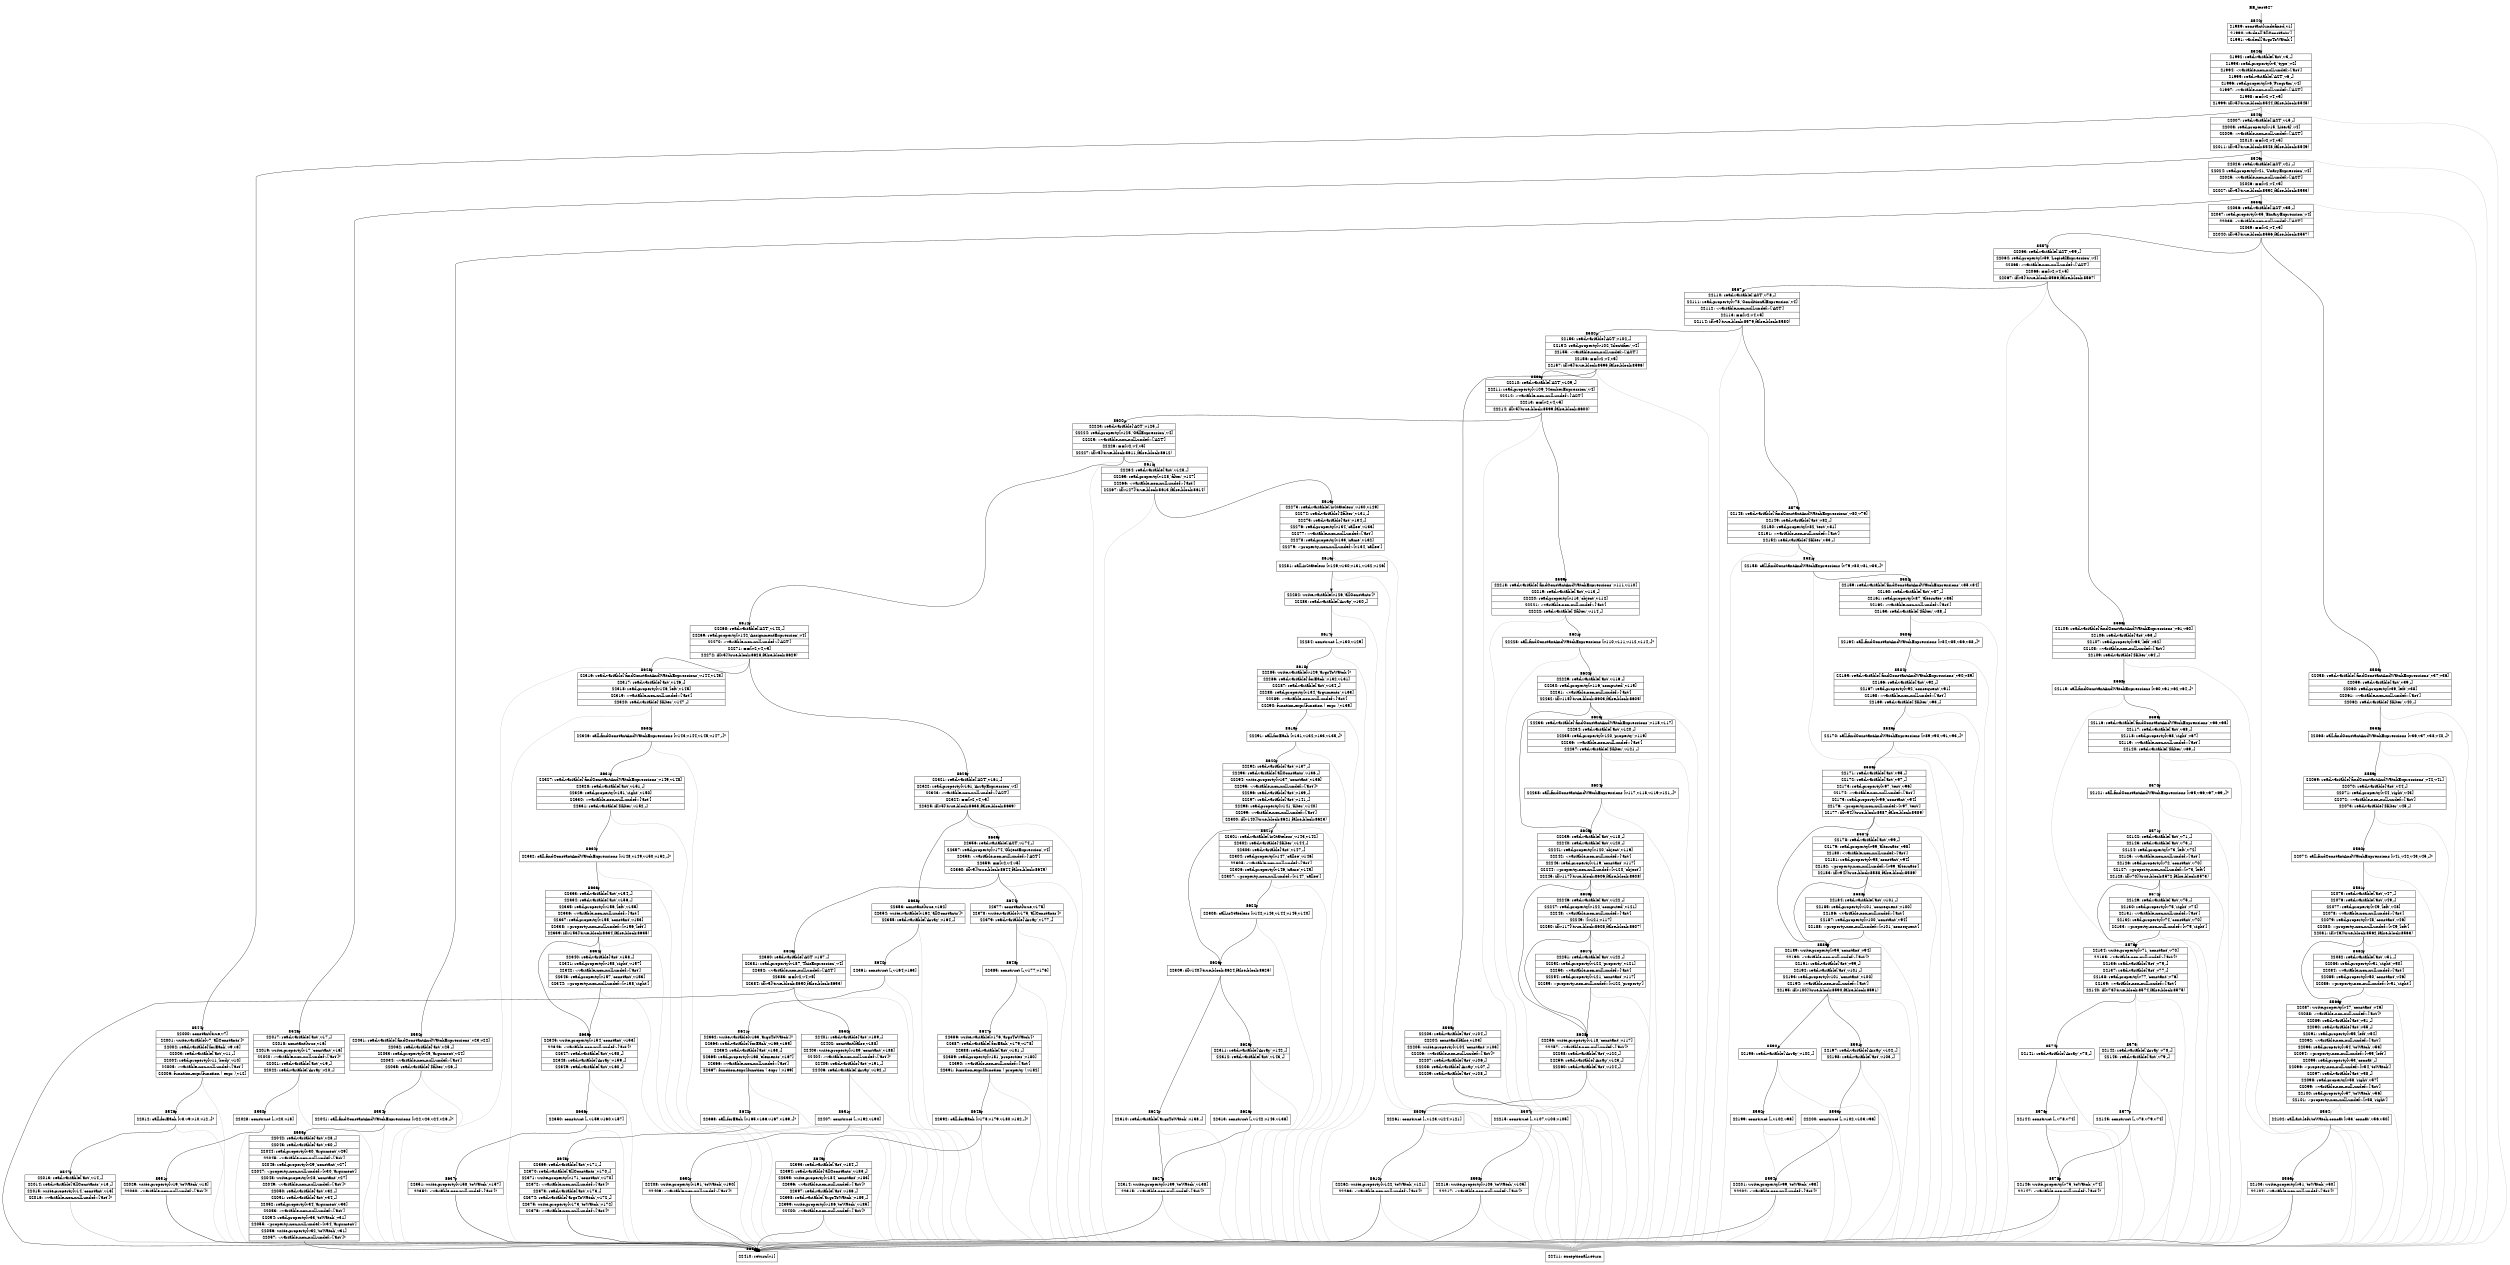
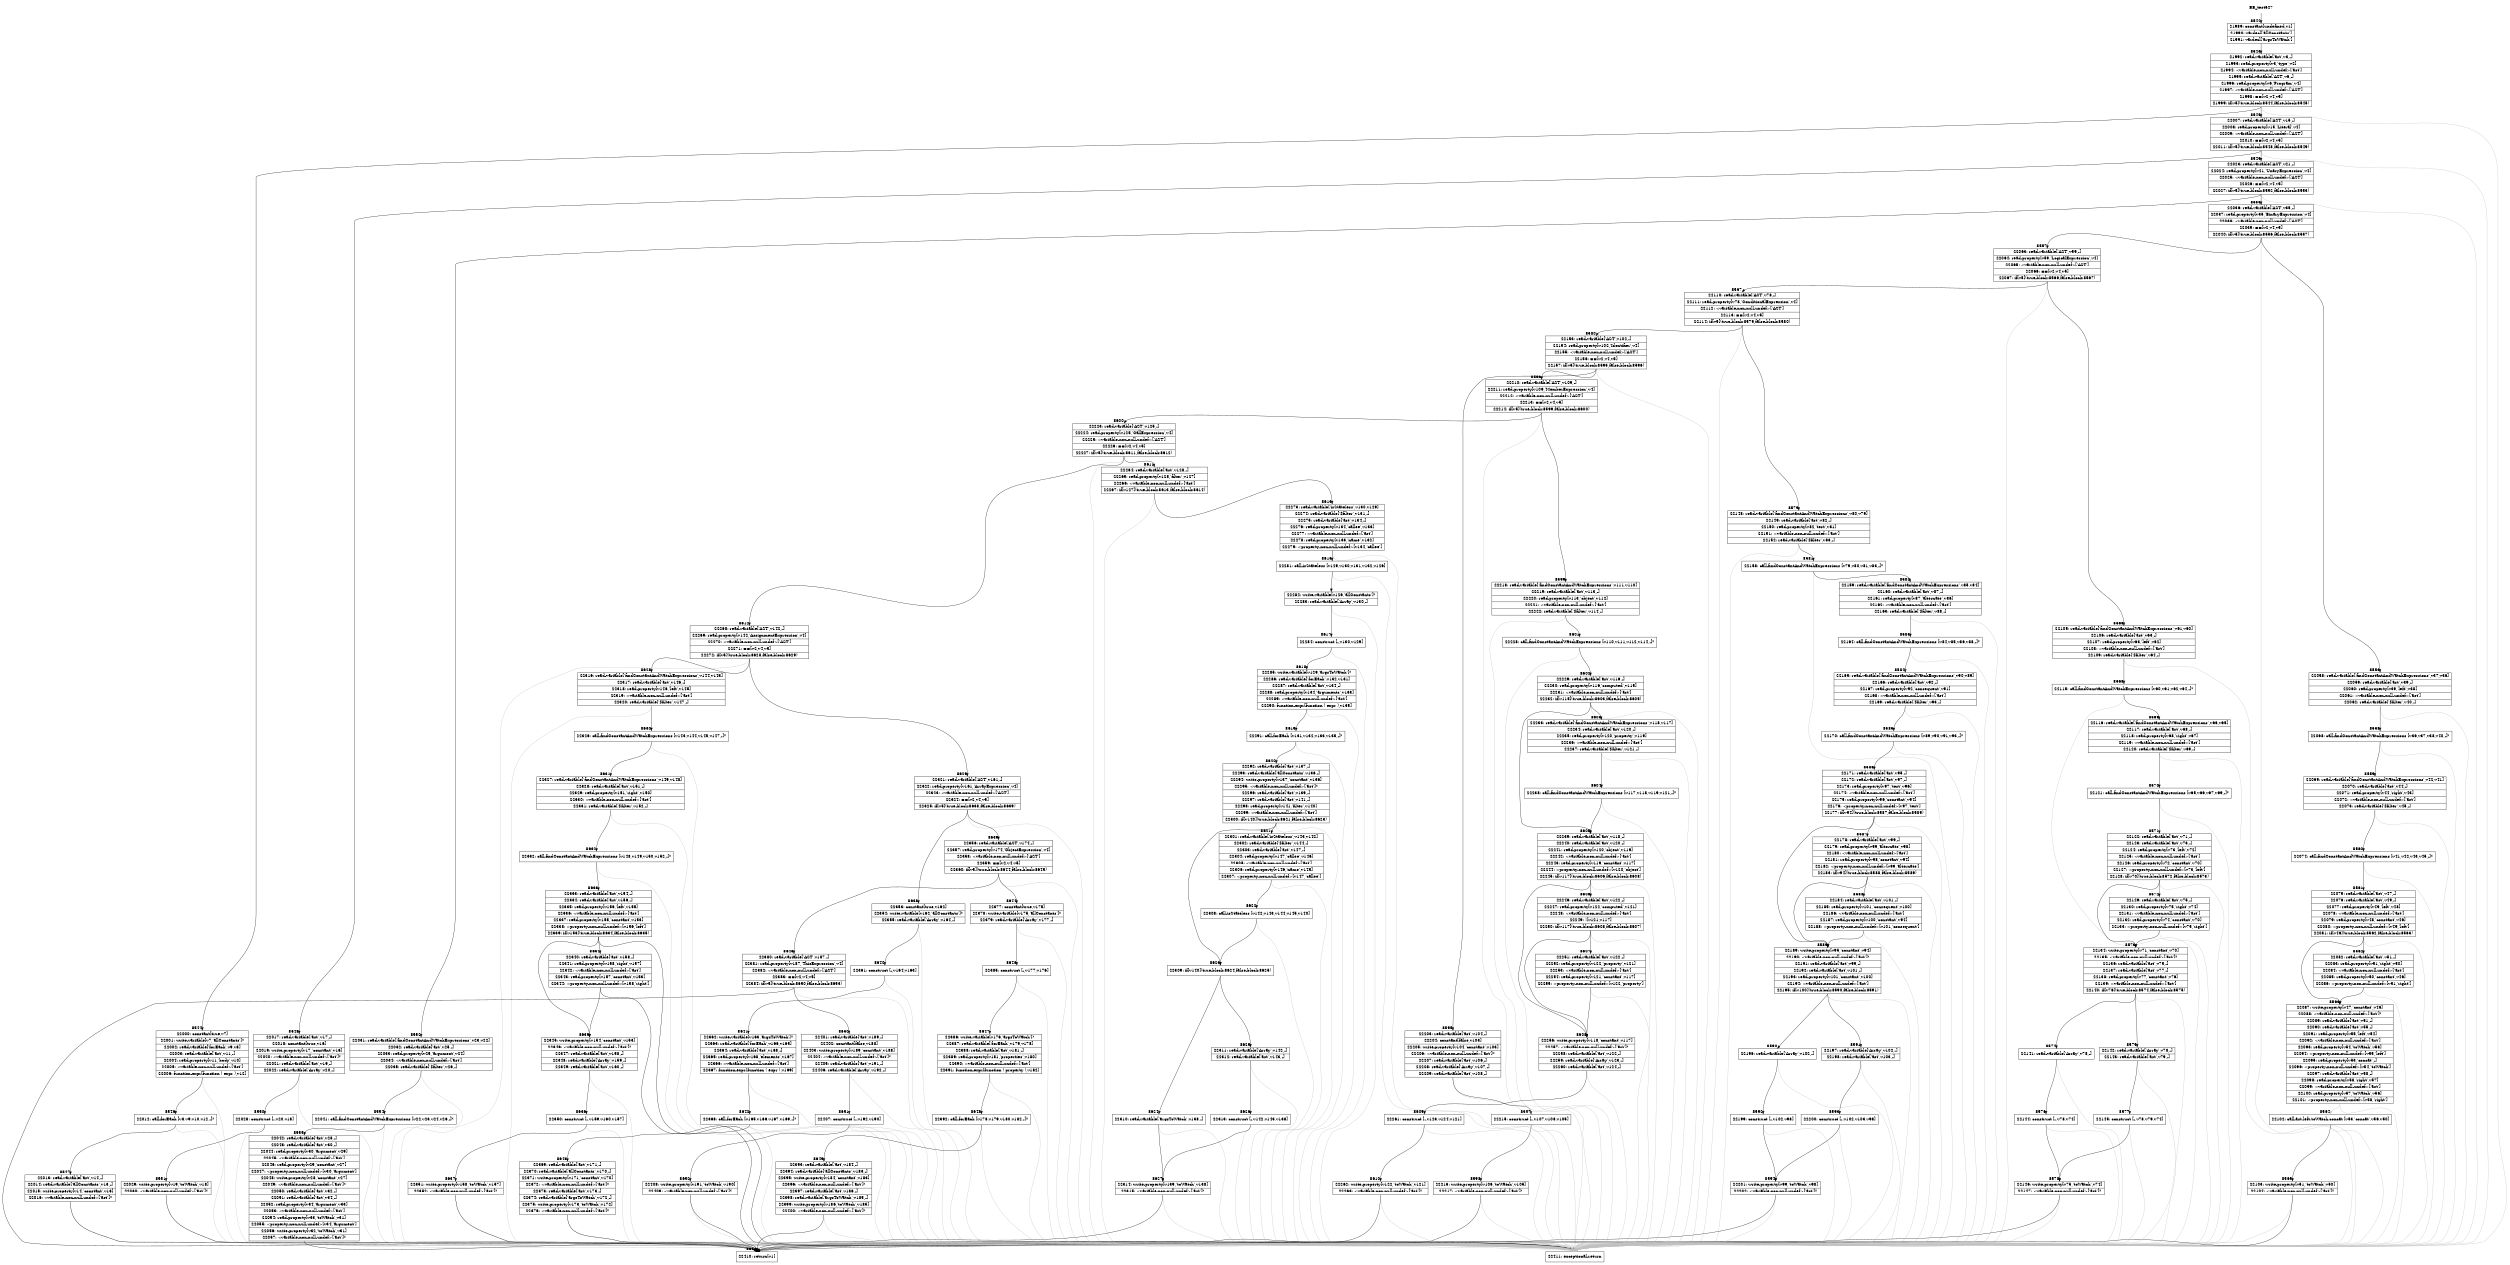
edge "22134: write-property[v71,'constant',v70]" -> "22142: read-variable['Array',v78,-]": color gray -> black
edge "22199: construct [-,v102,v98]" -> "22201: write-property[v99,'toWatch',v98]": color gray -> black
edge "22340: read-variable['ast',v158,-]" -> "22411: exceptional-return": color gray -> black
edge "22333: read-variable['ast',v154,-]" -> "22411: exceptional-return": color gray -> black
edge "22013: read-variable['ast',v14,-]" -> "22410: return[v1]": color gray -> black
